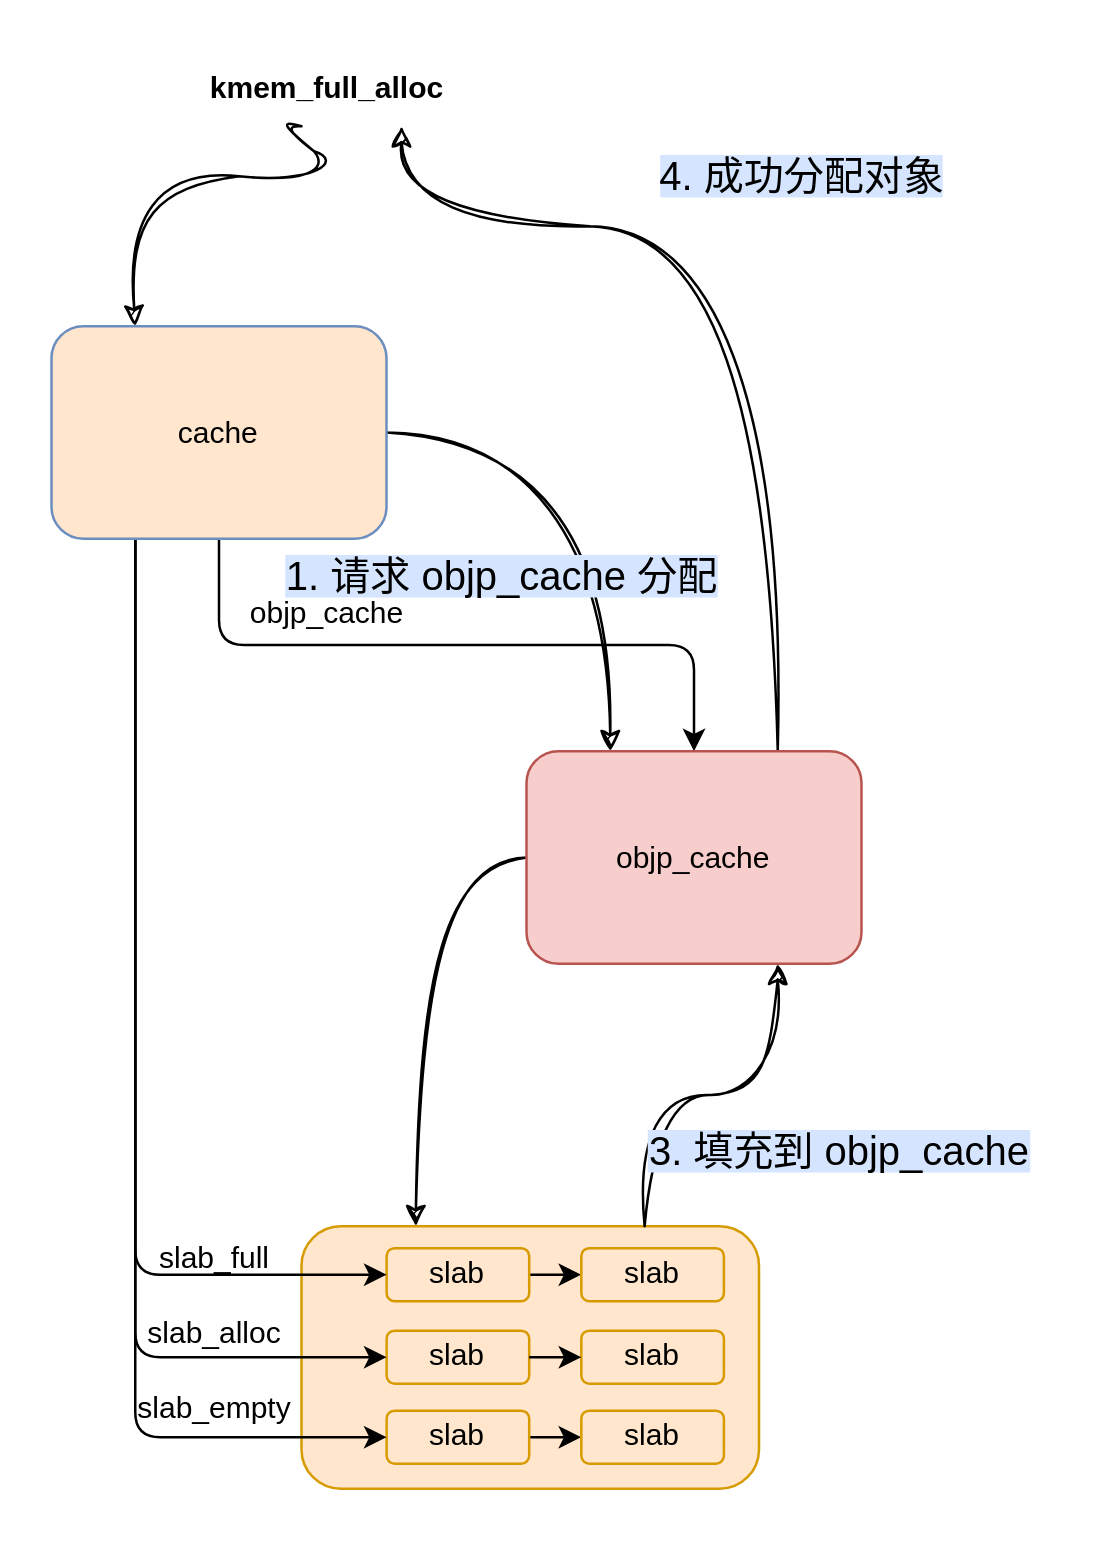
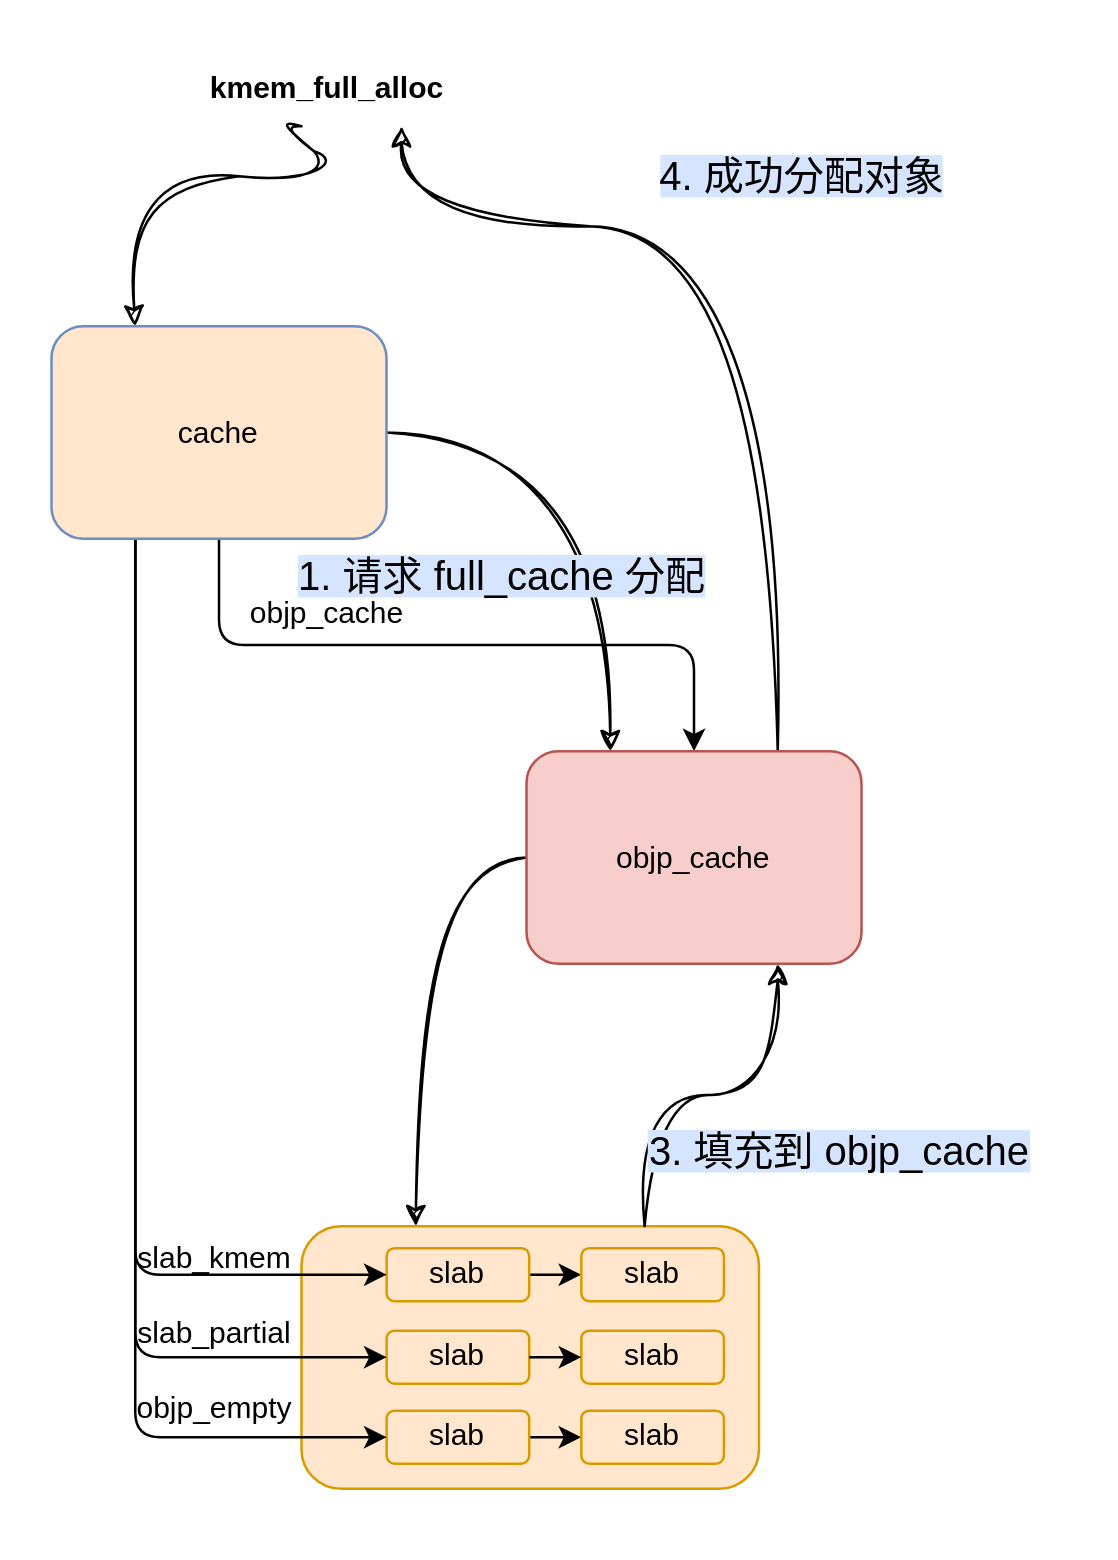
node "1. 请求 objp_cache 分配": label "1. 请求 objp_cache 分配" -> "1. 请求 full_cache 分配"
node "slab_full": label "slab_full" -> "slab_kmem"
node "slab_alloc": label "slab_alloc" -> "slab_partial"
node "slab_empty": label "slab_empty" -> "objp_empty"
